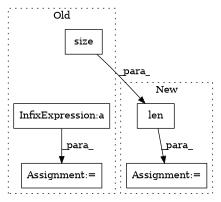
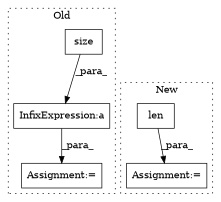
edge "size" -> "len": now "size" -> "InfixExpression:a"
